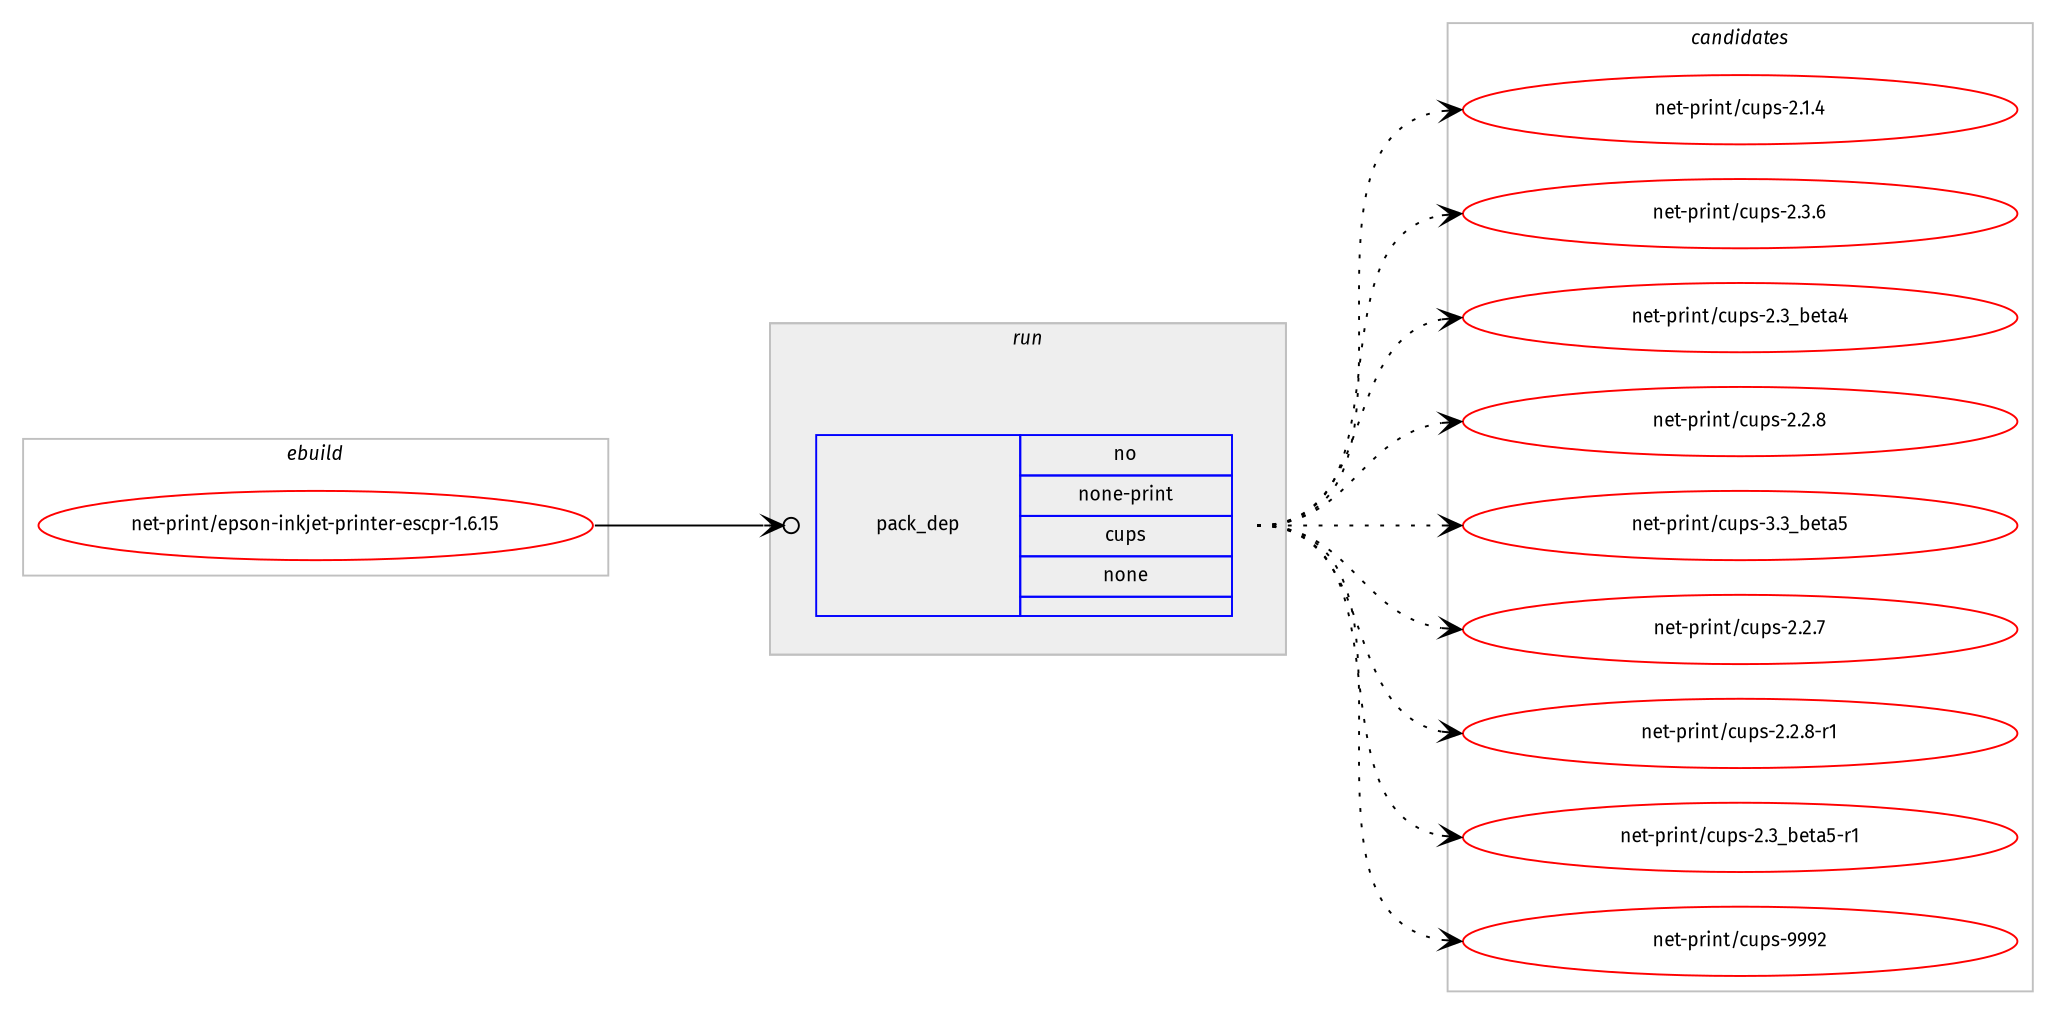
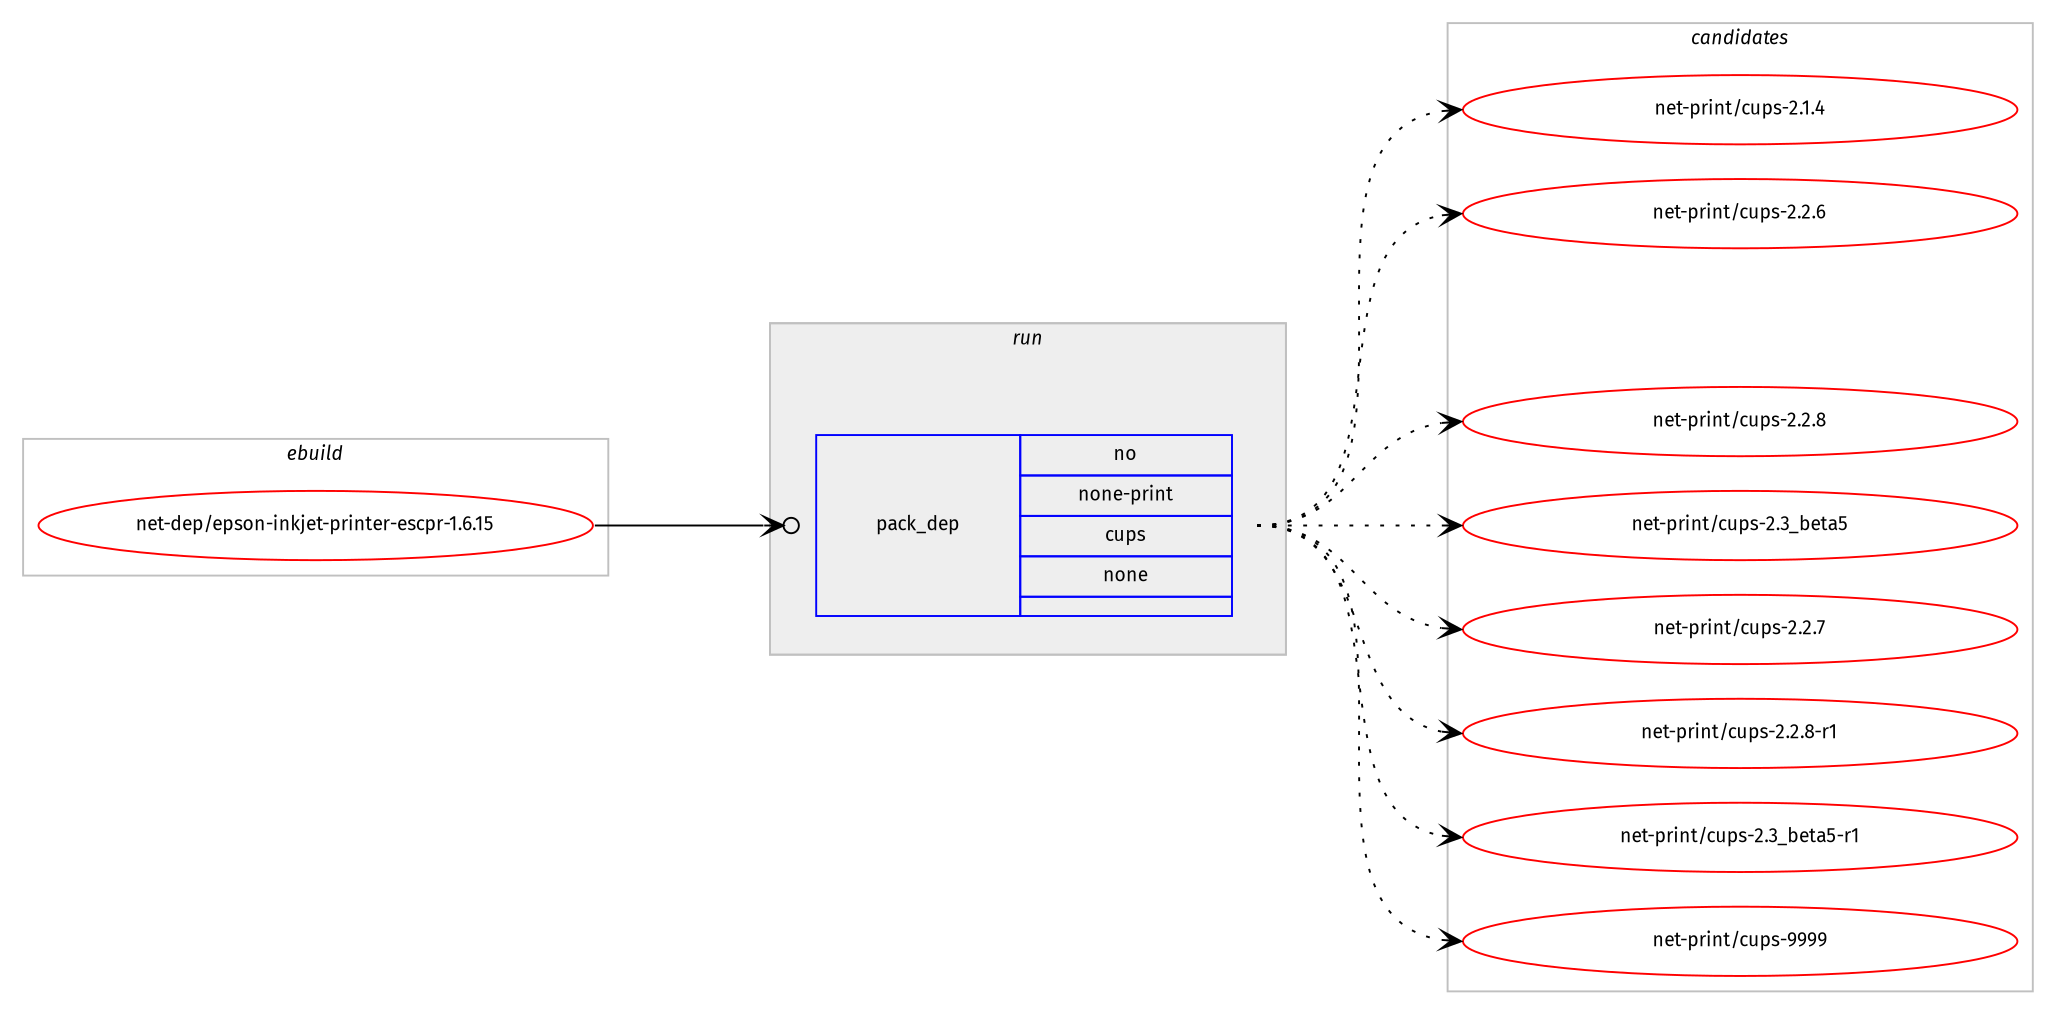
node "net-print/cups-2.3.6": label "net-print/cups-2.3.6" -> "net-print/cups-2.2.6"
node "net-print/cups-2.3_beta4": removed
node "net-print/epson-inkjet-printer-escpr-1.6.15": label "net-print/epson-inkjet-printer-escpr-1.6.15" -> "net-dep/epson-inkjet-printer-escpr-1.6.15"
node "net-print/cups-3.3_beta5": label "net-print/cups-3.3_beta5" -> "net-print/cups-2.3_beta5"
node "net-print/cups-9992": label "net-print/cups-9992" -> "net-print/cups-9999"
